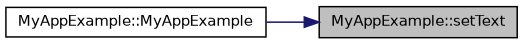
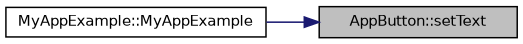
node "MyAppExample::setText": label "MyAppExample::setText" -> "AppButton::setText"
